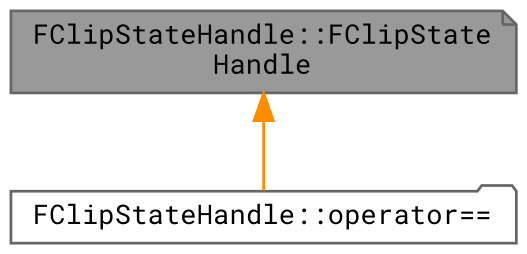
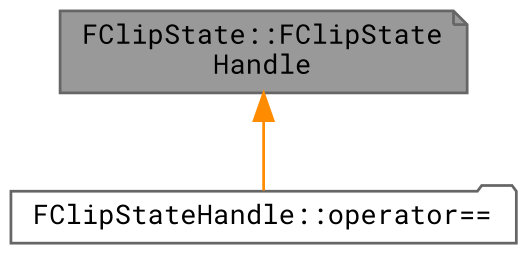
node "FClipStateHandle::FClipState Handle": label "FClipStateHandle::FClipState Handle" -> "FClipState::FClipState Handle"
